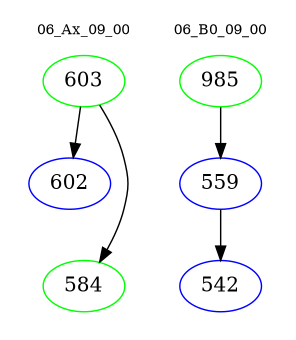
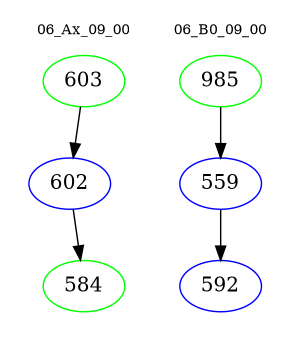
edge "603" -> "584": now "602" -> "584"
node "542": label "542" -> "592"
